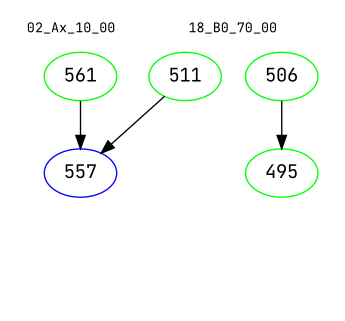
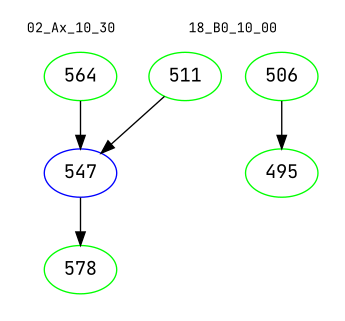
cluster "02_Ax_10_00": label "02_Ax_10_00" -> "02_Ax_10_30"
cluster "18_B0_70_00": label "18_B0_70_00" -> "18_B0_10_00"
node "561": label "561" -> "564"
node "557": label "557" -> "547"
node "578": added
